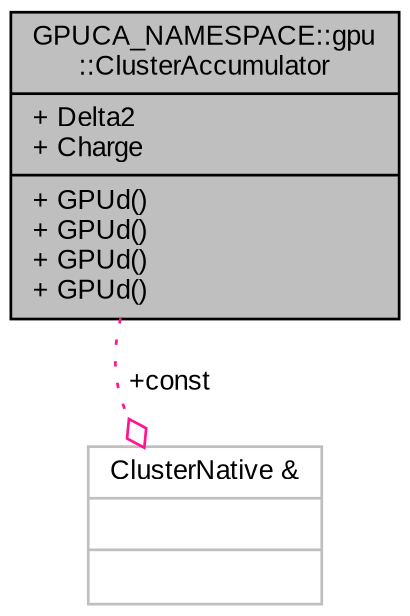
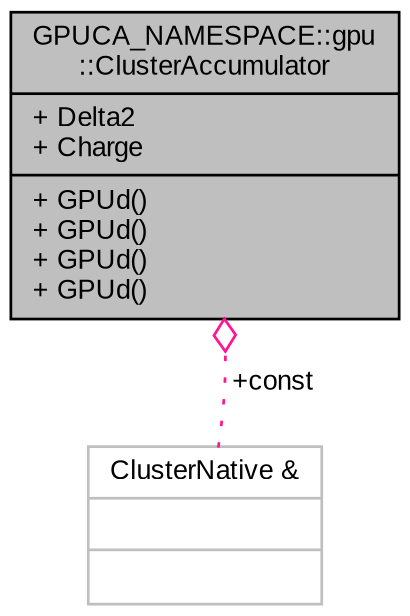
edge "GPUCA_NAMESPACE::gpu" -> "ClusterNative &": reversed
